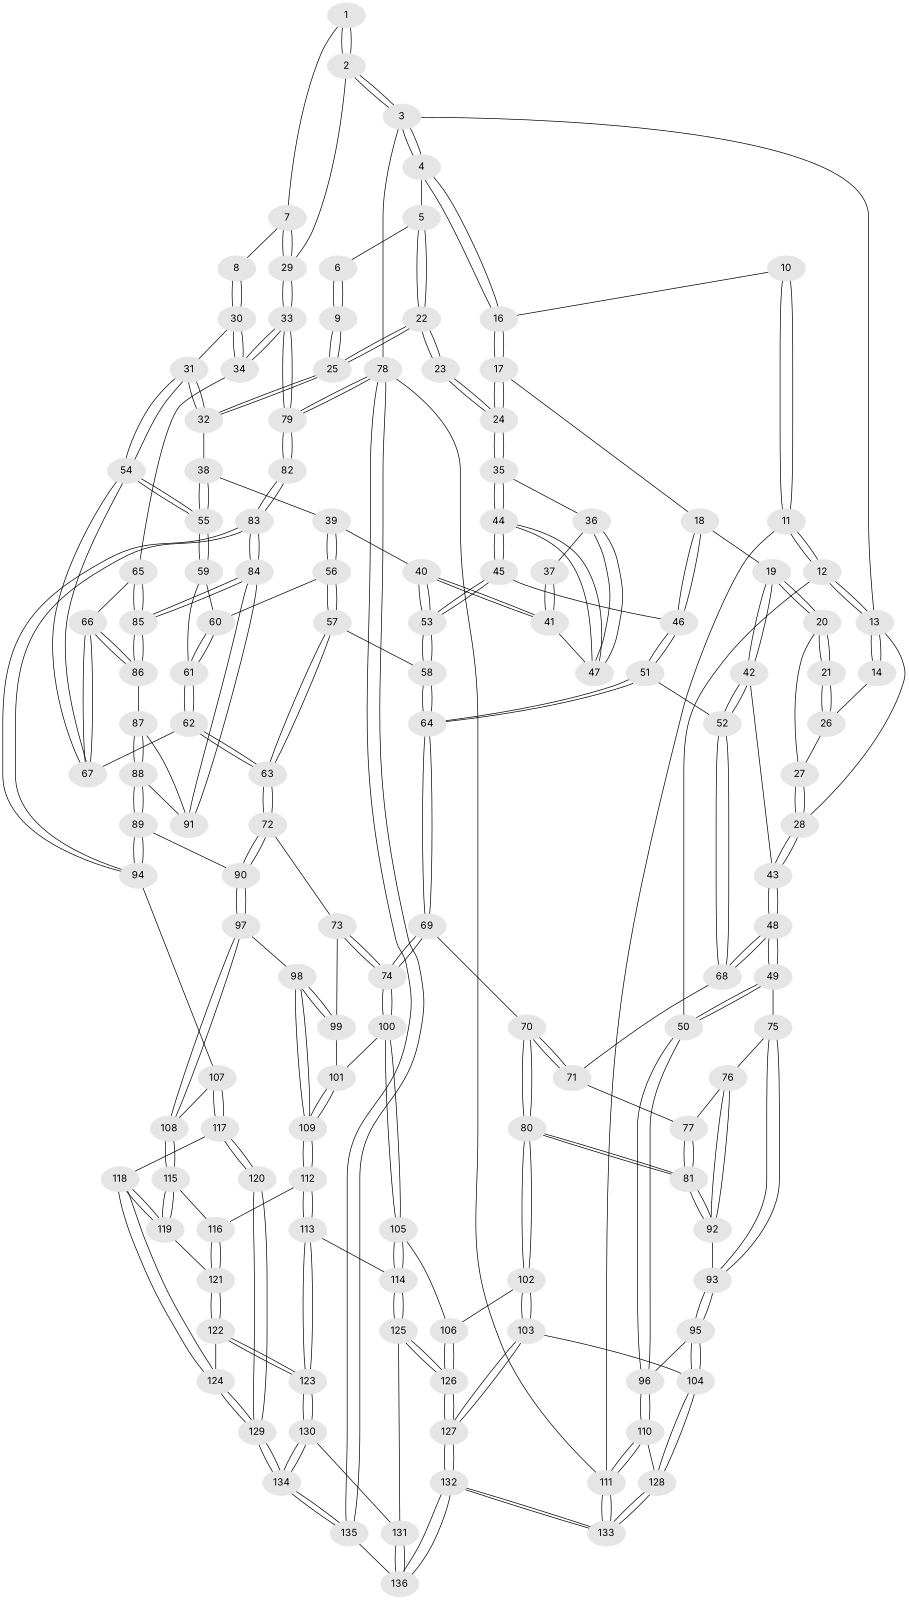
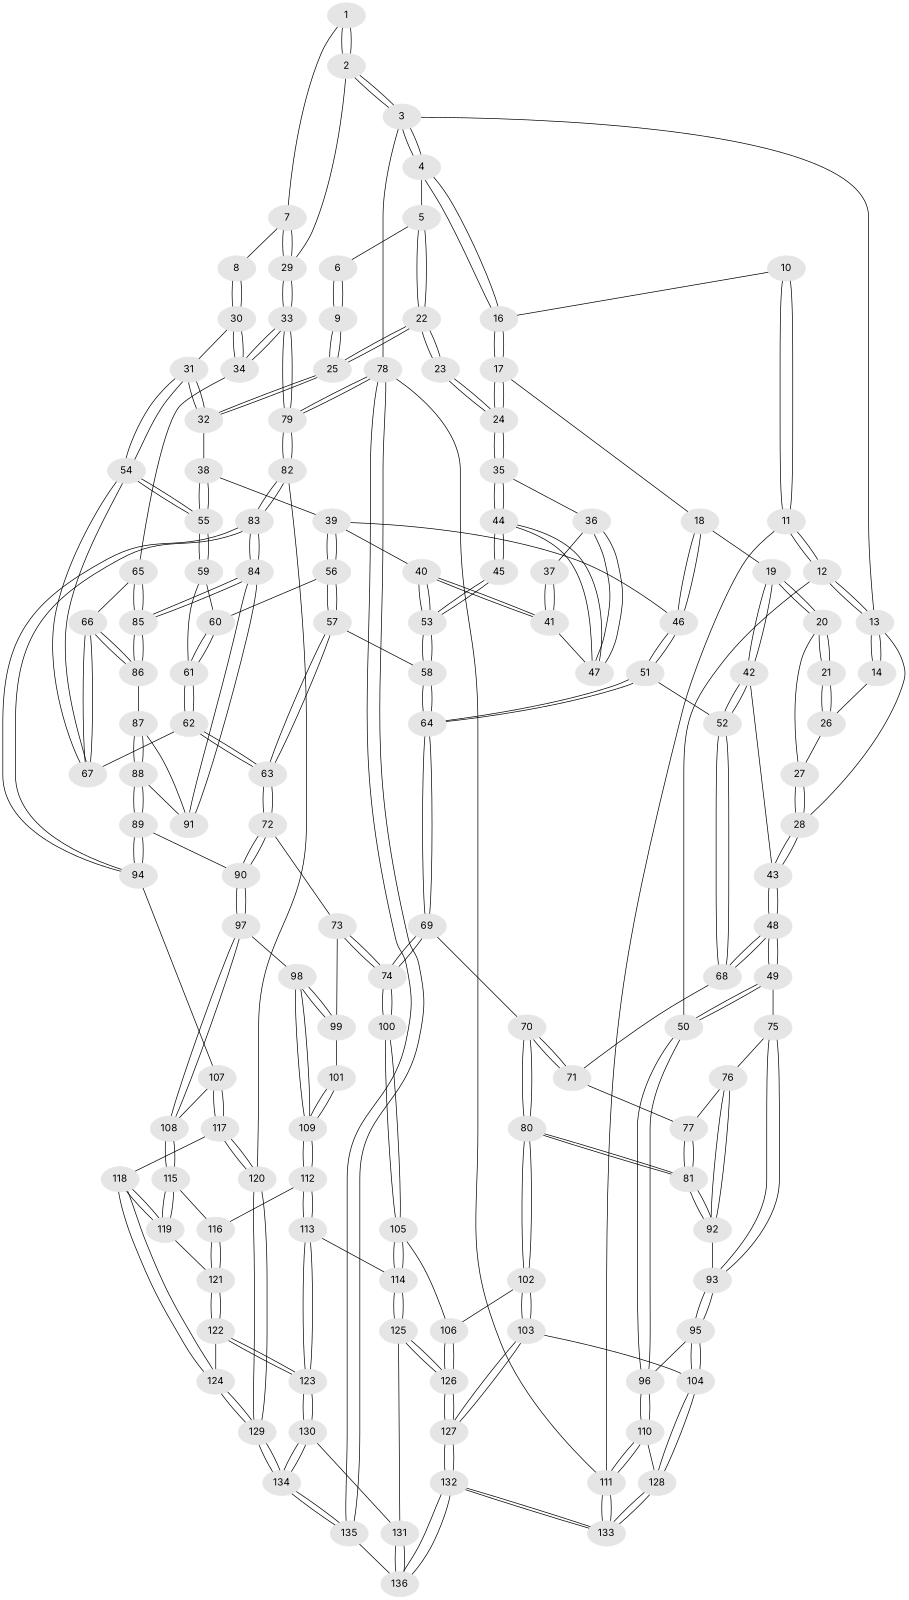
edge "45" -- "46": now "39" -- "46"
edge "82" -- "120": added
edge "100" -- "101": removed
